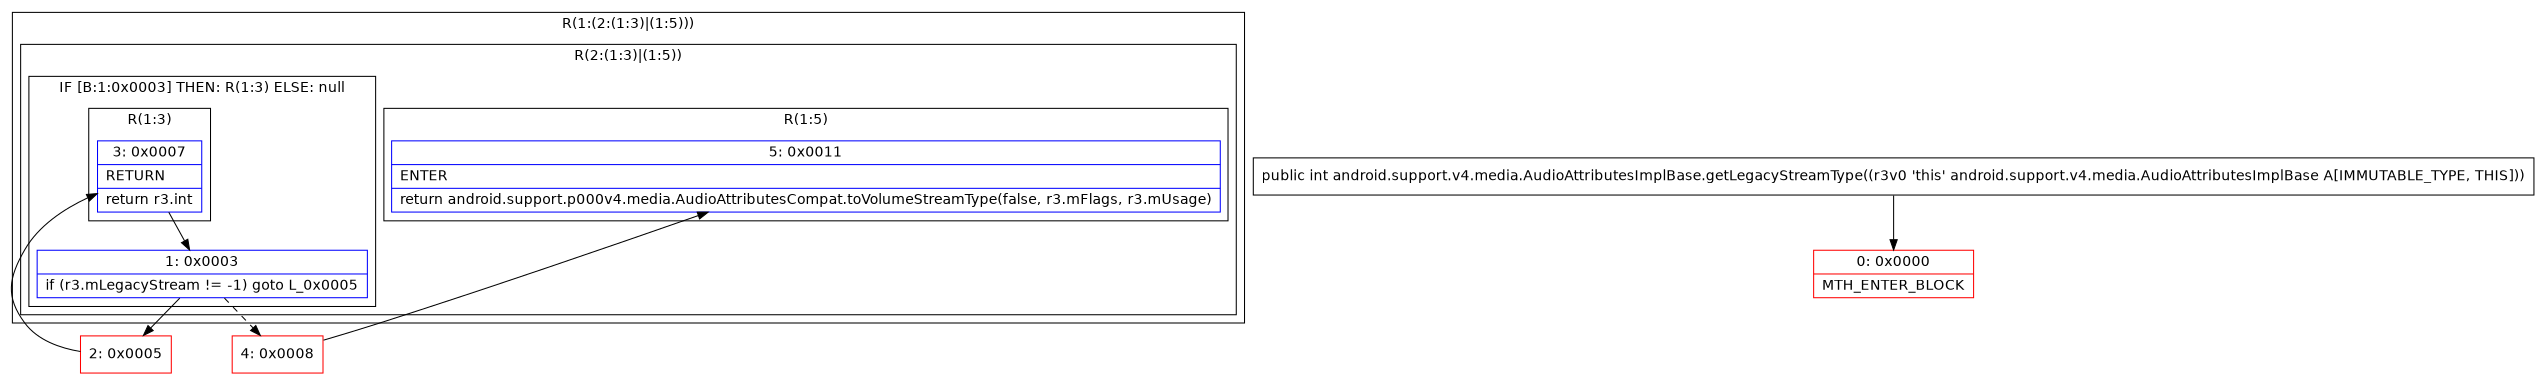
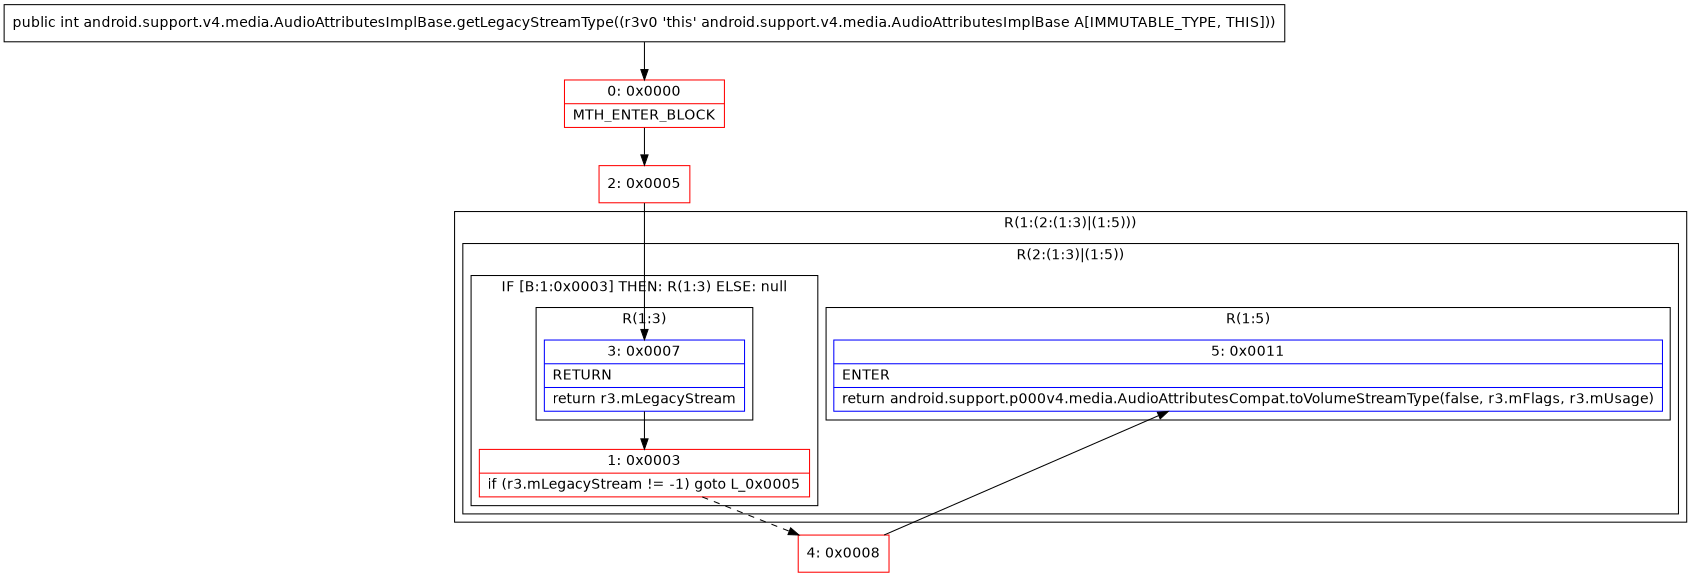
node "3: 0x0007": text "return r3.int" -> "return r3.mLegacyStream"
node "1: 0x0003": color blue -> red
edge "1: 0x0003" -> "2: 0x0005": now "0: 0x0000" -> "2: 0x0005"
